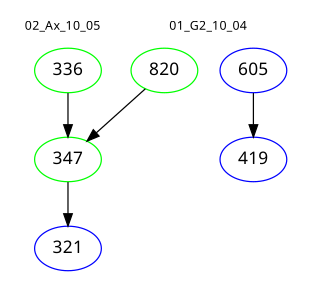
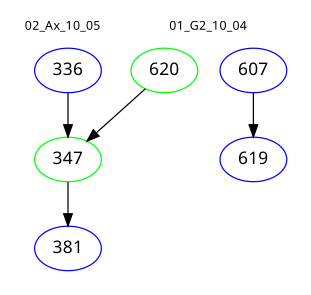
node "336": color green -> blue
node "820": label "820" -> "620"
node "605": label "605" -> "607"
node "419": label "419" -> "619"
node "321": label "321" -> "381"
